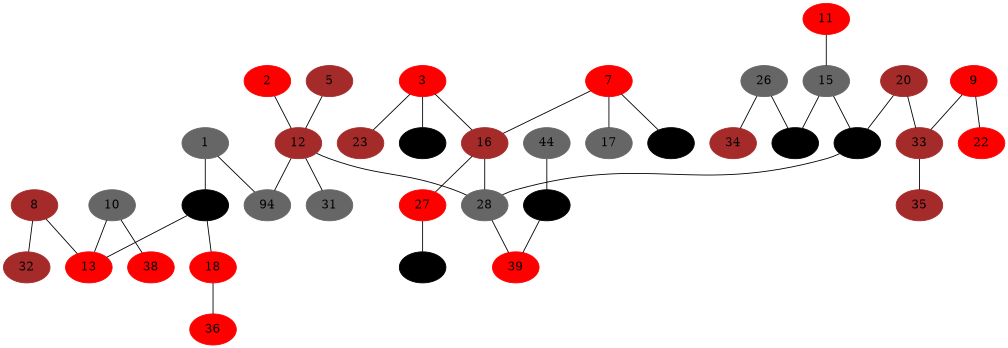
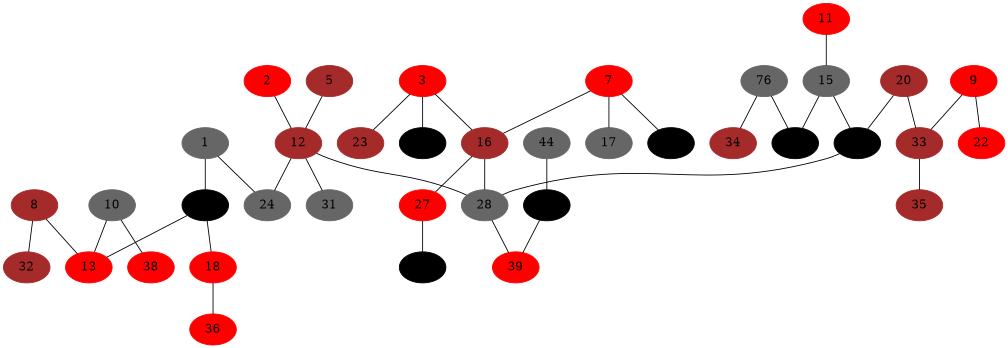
node "26": label "26" -> "76"
node "94": label "94" -> "24"
